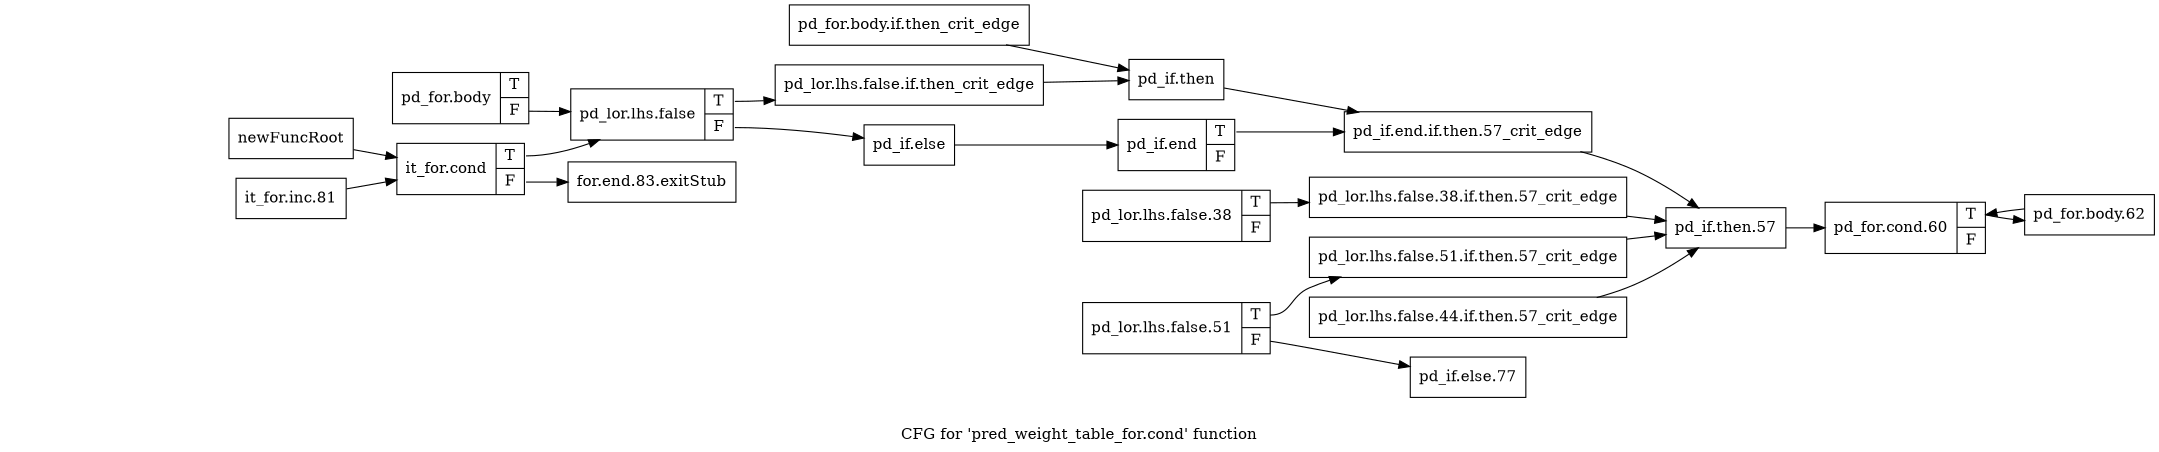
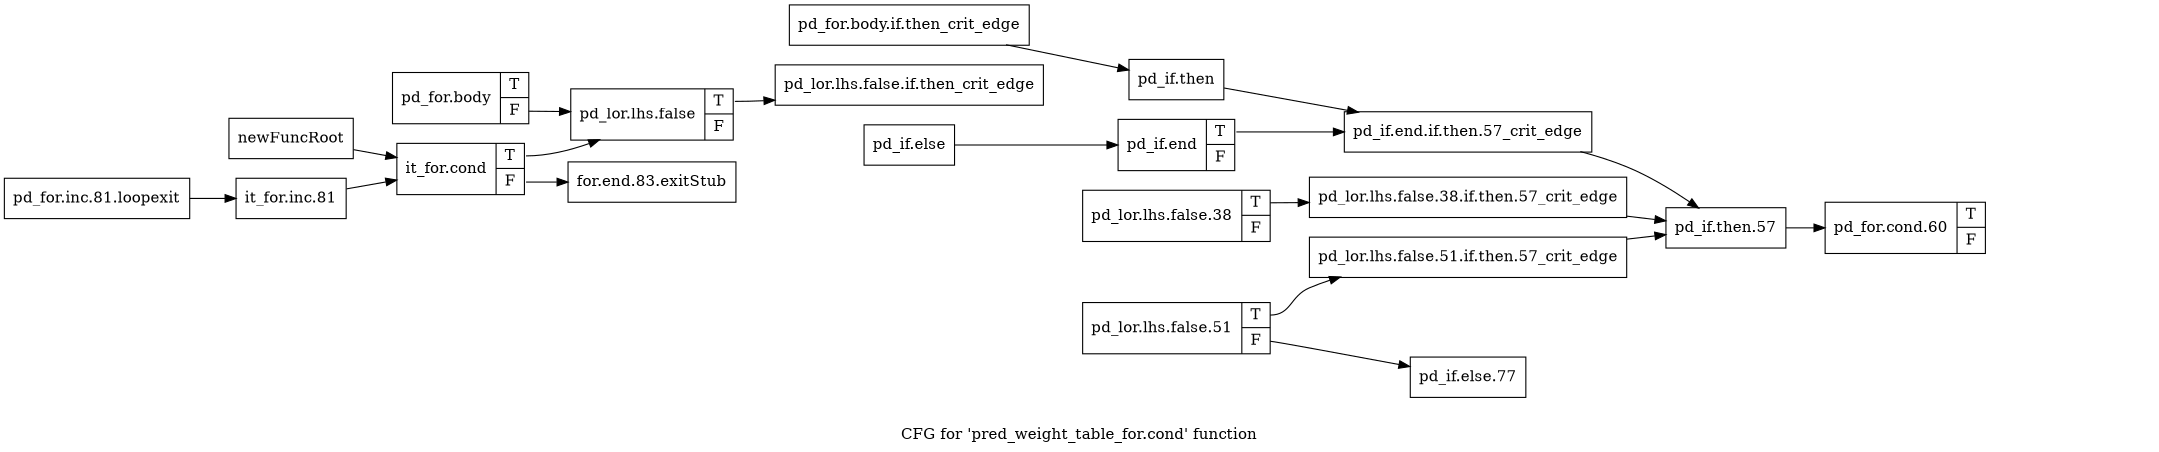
edge "pd_lor.lhs.false.if.then_crit_edge" -> "pd_if.then": removed
edge "pd_lor.lhs.false" -> "pd_if.else": removed
node "pd_for.inc.81.loopexit": added
node "pd_for.body.62": removed
node "pd_lor.lhs.false.44.if.then.57_crit_edge": removed
